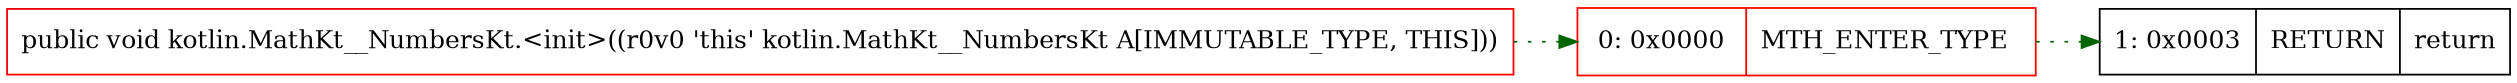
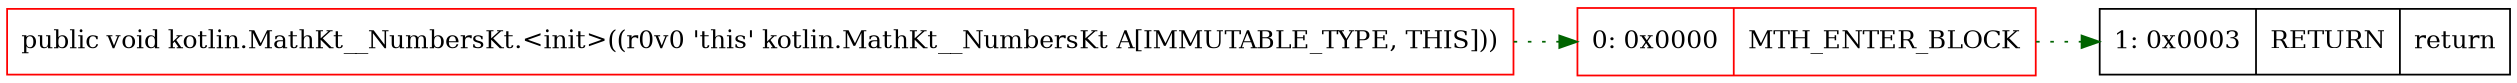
node "0: 0x0000": text "MTH_ENTER_TYPE" -> "MTH_ENTER_BLOCK"
